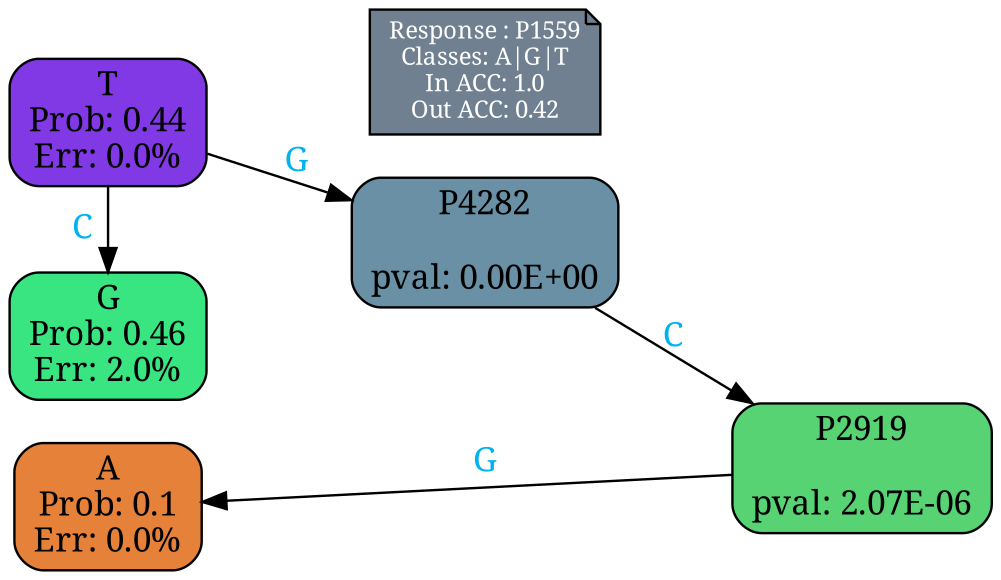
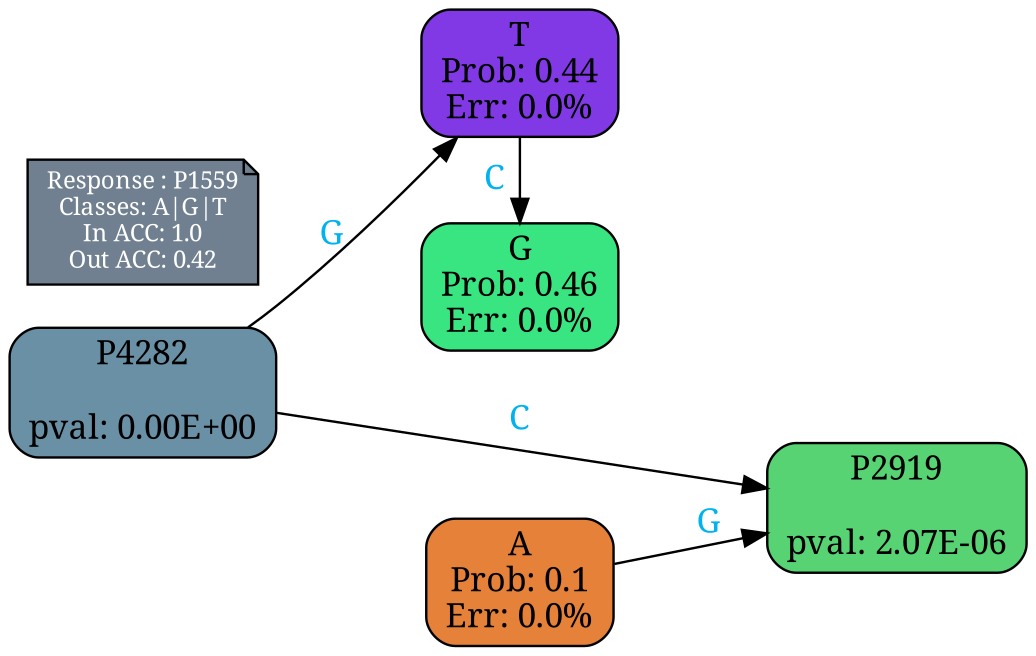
edge "T Prob: 0.44 Err: 0.0%" -> "P4282 pval: 0.00E+00": reversed
node "G Prob: 0.46 Err: 2.0%": label "G Prob: 0.46 Err: 2.0%" -> "G Prob: 0.46 Err: 0.0%"
edge "P2919 pval: 2.07E-06" -> "A Prob: 0.1 Err: 0.0%": reversed
